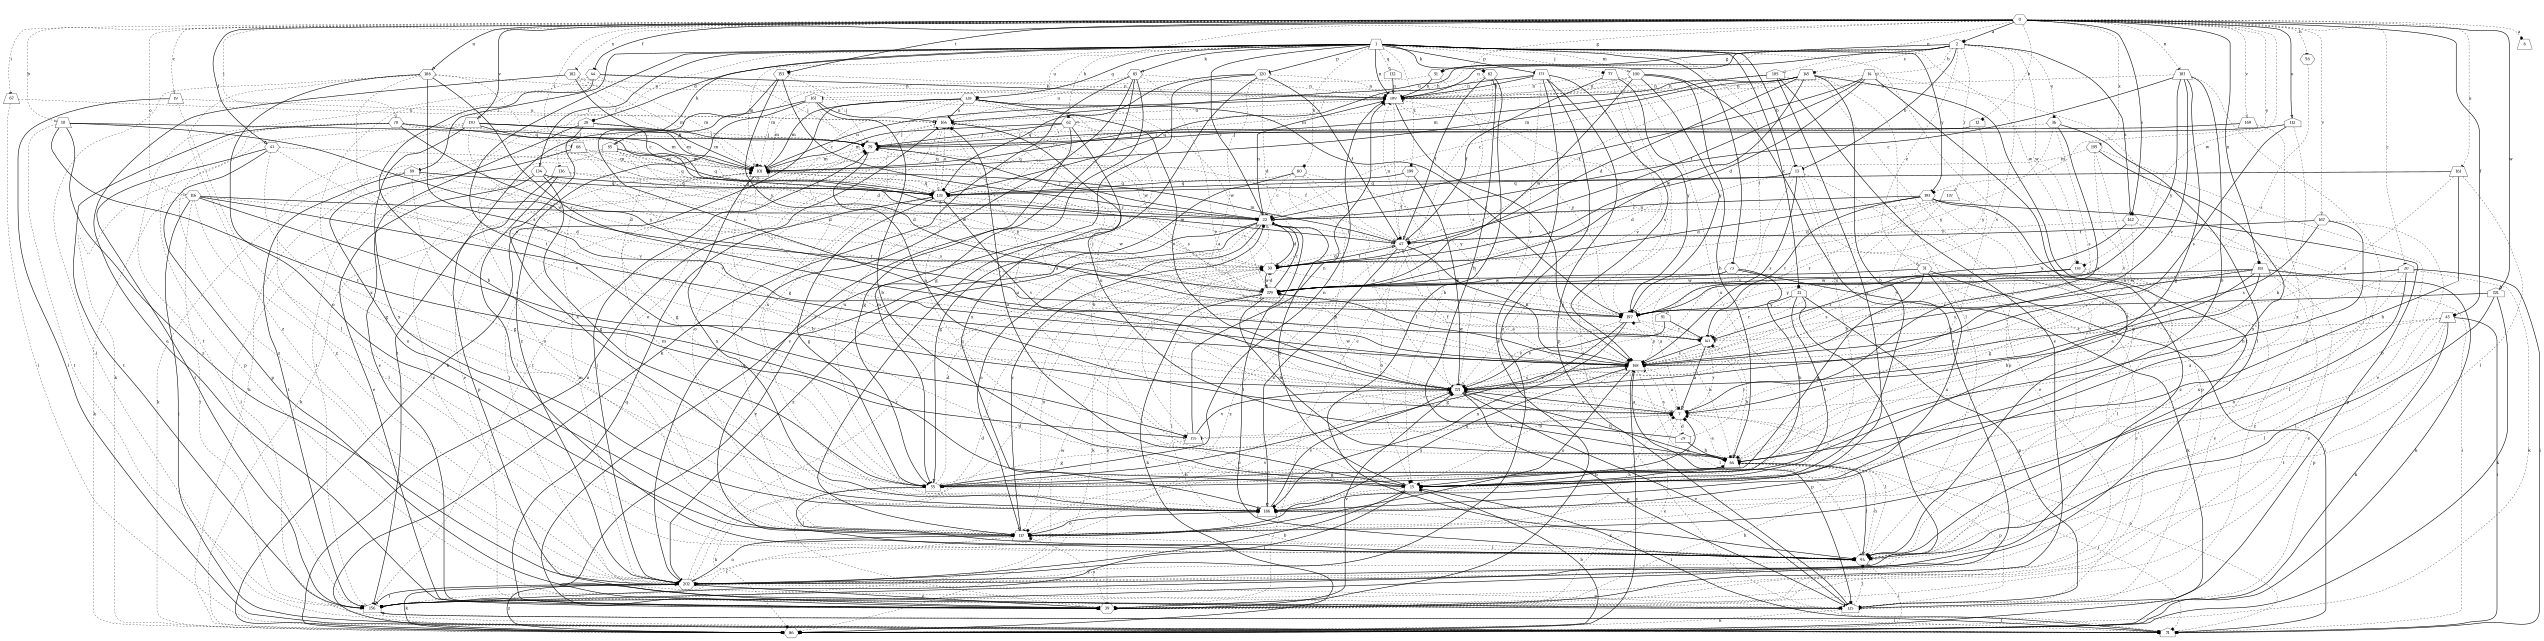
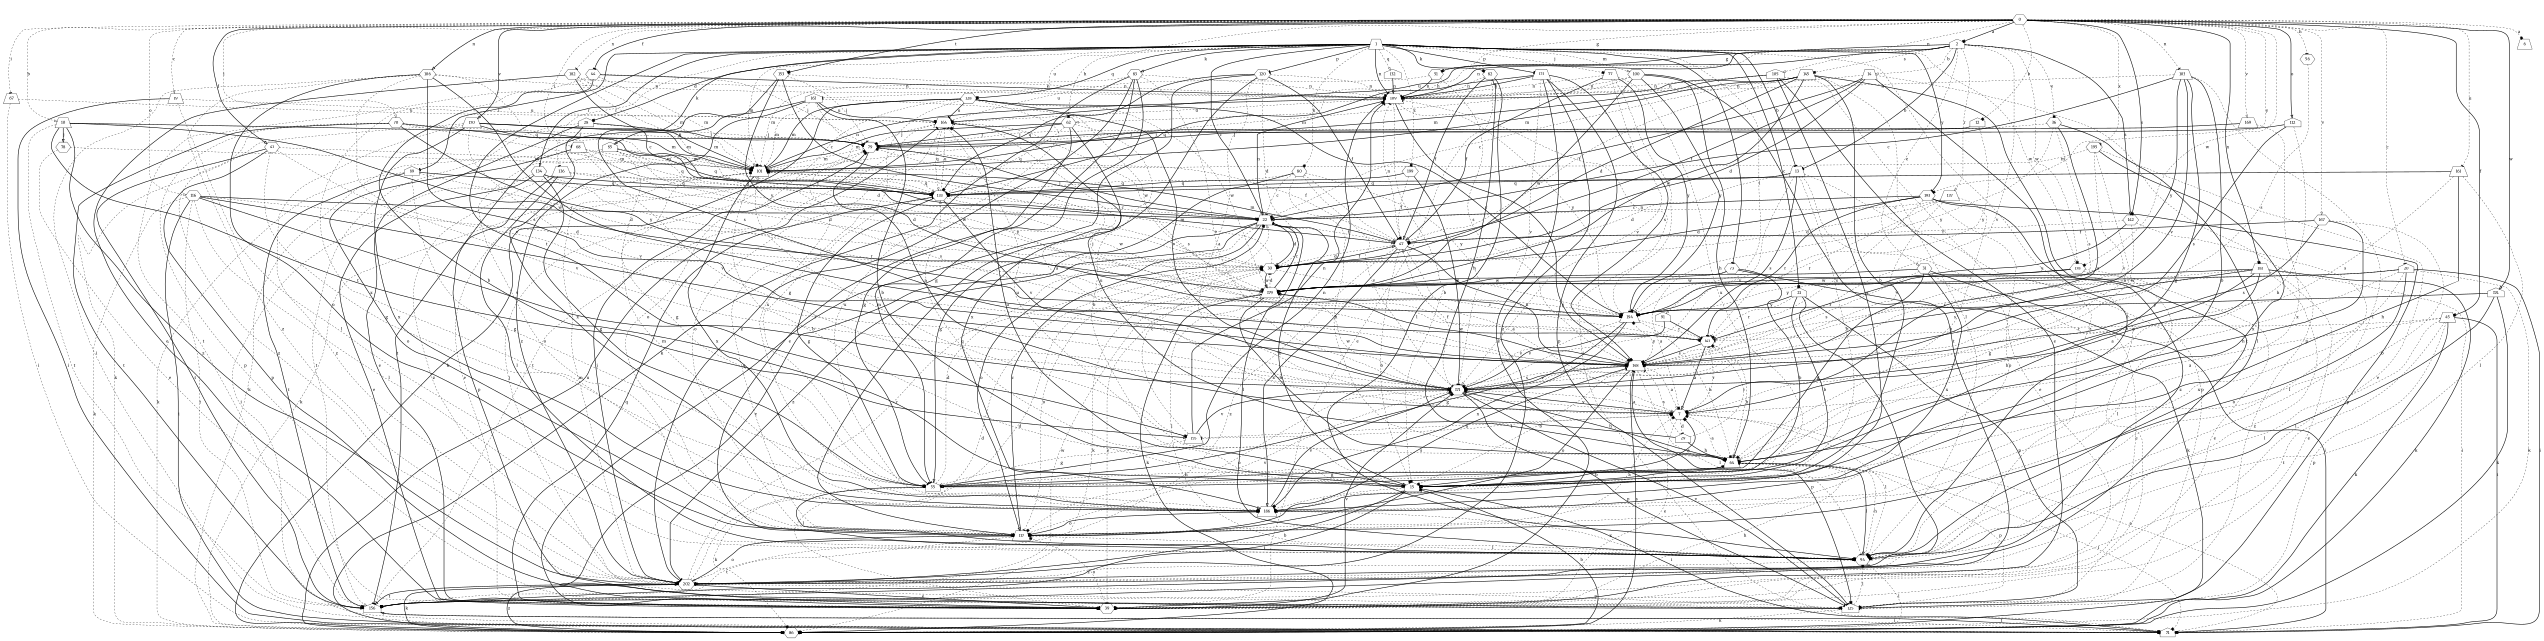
edge "163" -> "164": arrowhead onormal -> box
node "78": added
node "197": label "197" -> "194"
